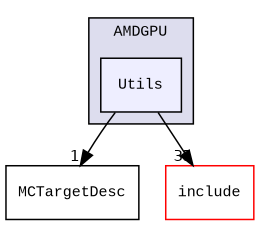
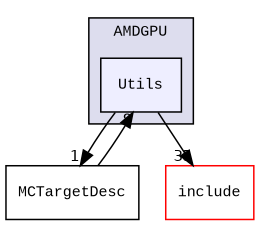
edge "MCTargetDesc" -> "Utils": added
